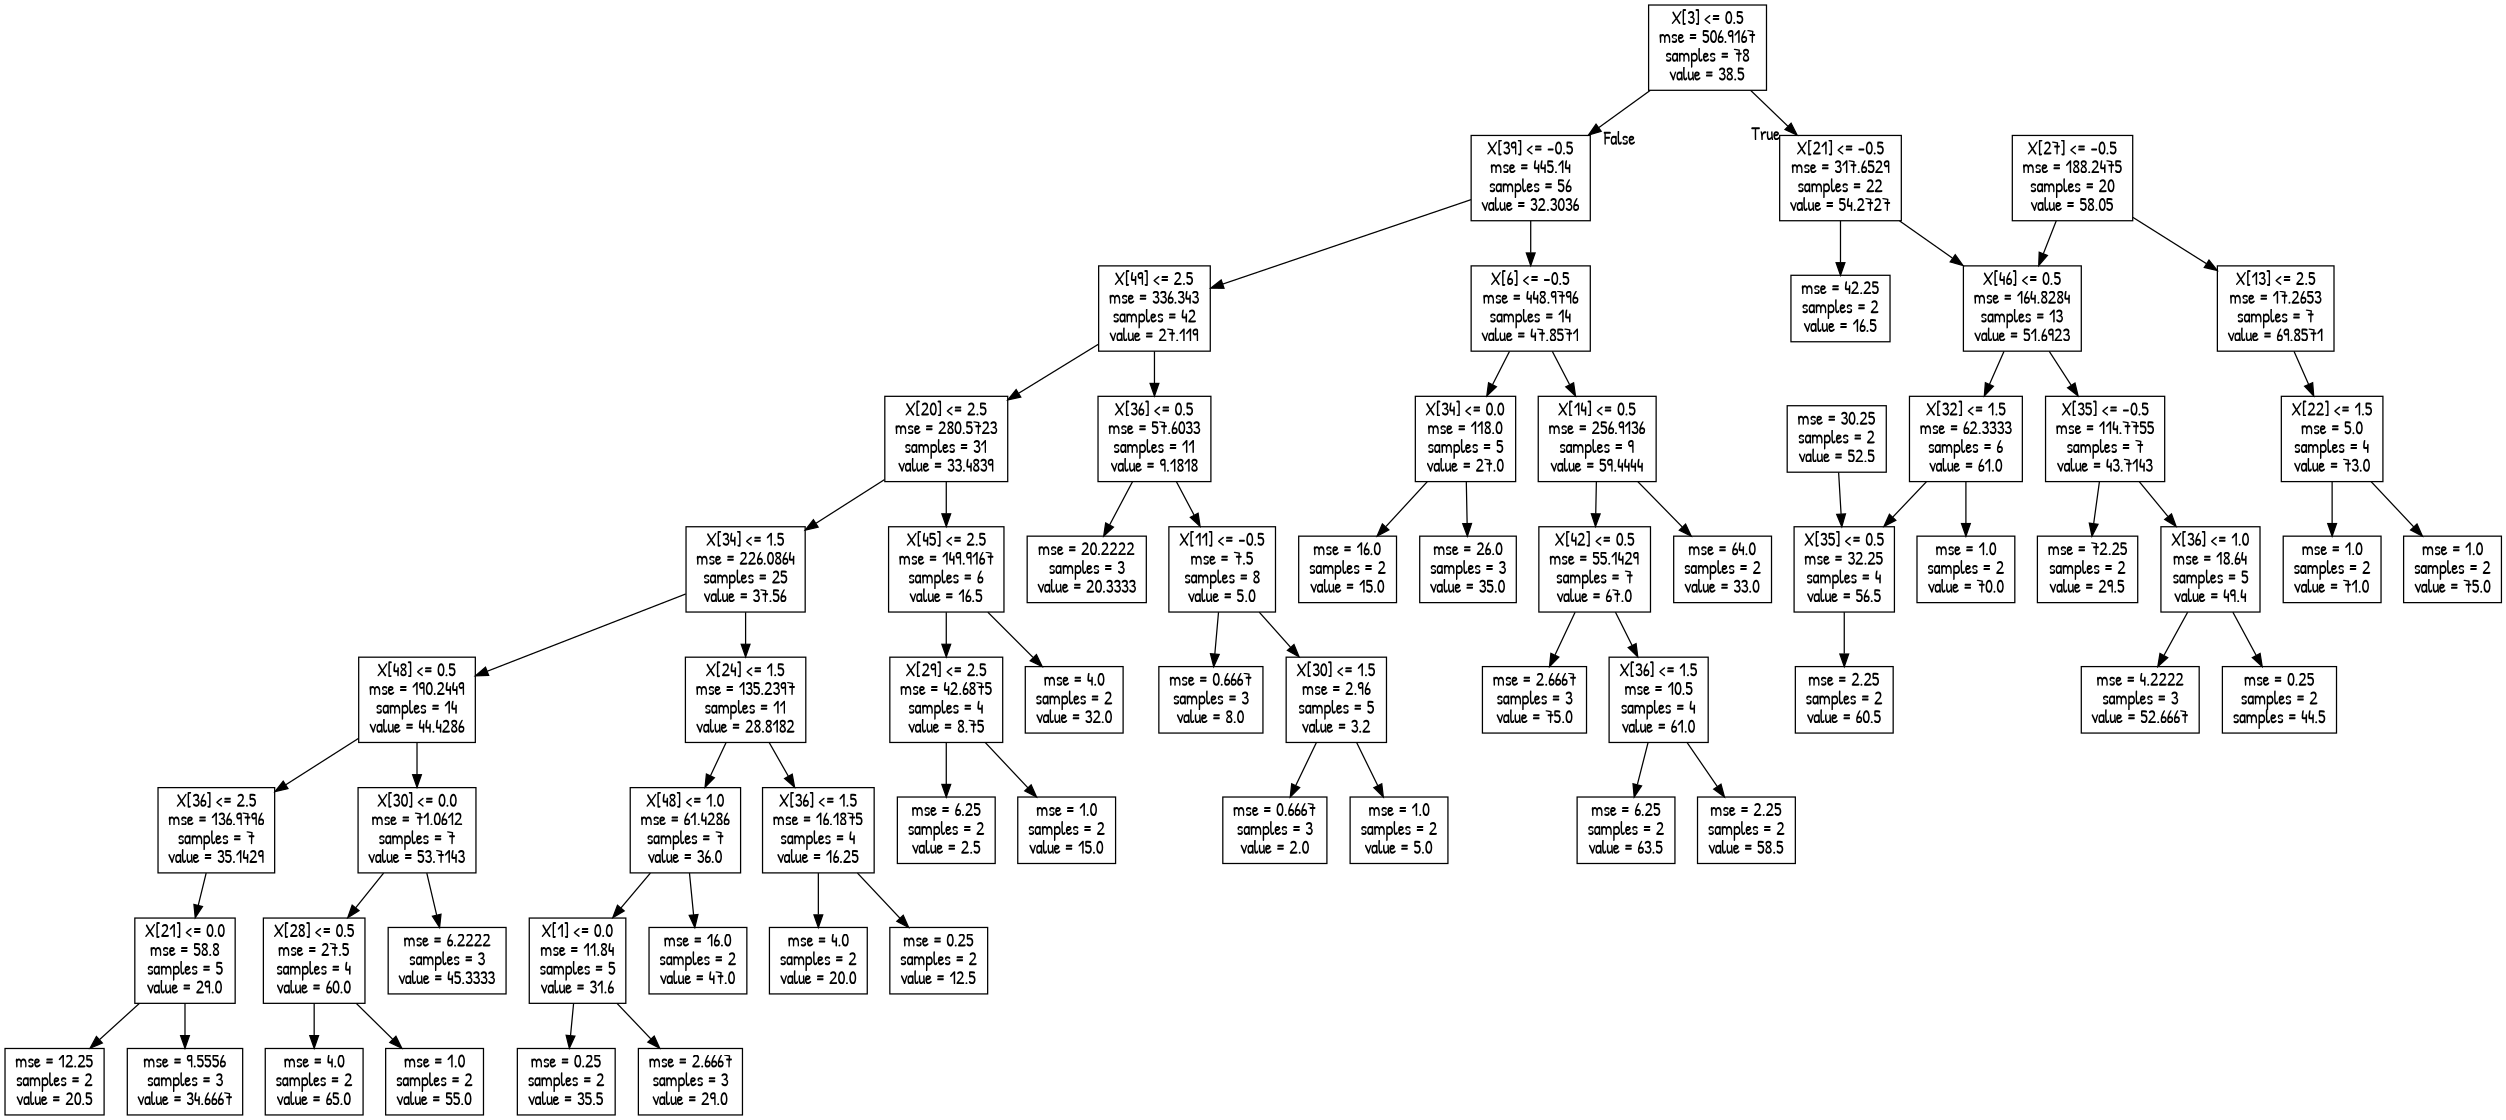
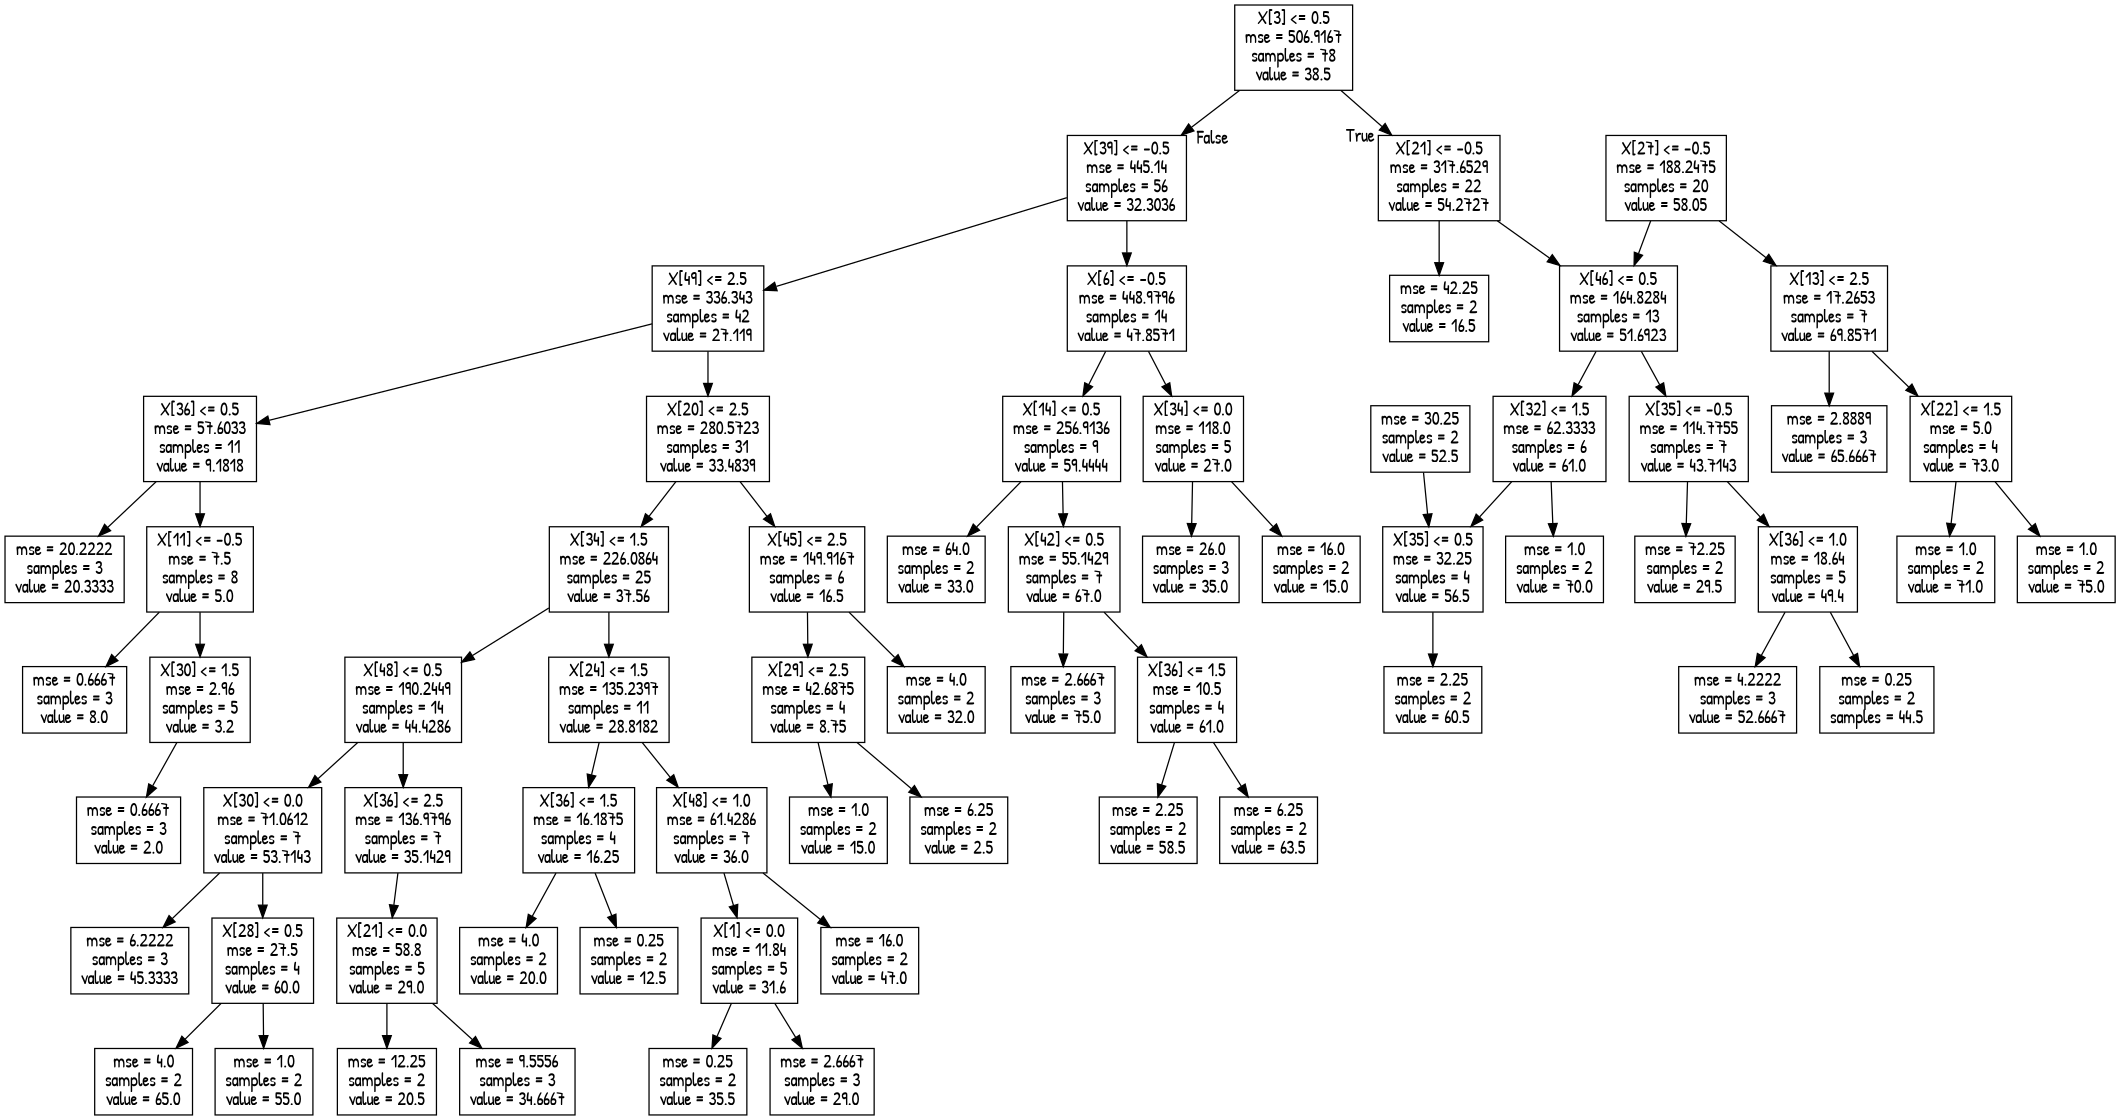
node "mse = 2.8889 samples = 3 value = 65.6667": added
node "mse = 1.0 samples = 2 value = 5.0": removed
